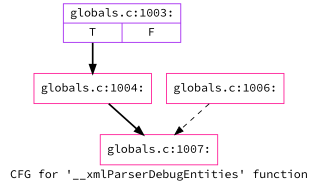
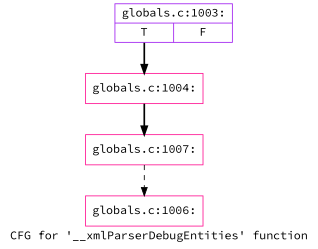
edge "globals.c:1006:" -> "globals.c:1007:": reversed
